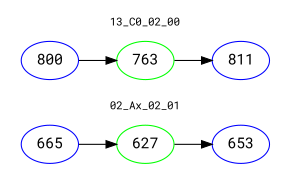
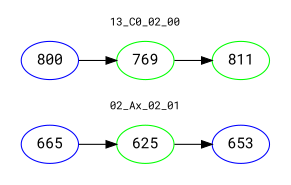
node "763": label "763" -> "769"
node "811": color blue -> green
node "627": label "627" -> "625"
